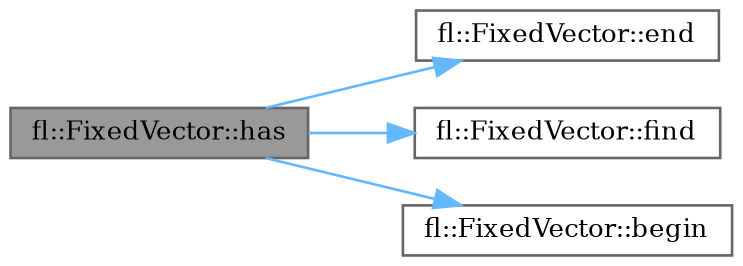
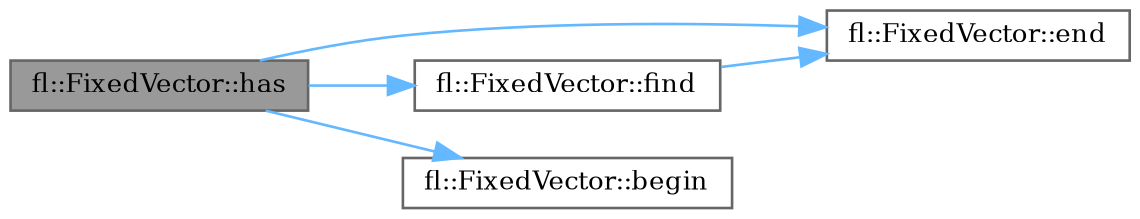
edge "fl::FixedVector::find" -> "fl::FixedVector::end": added
